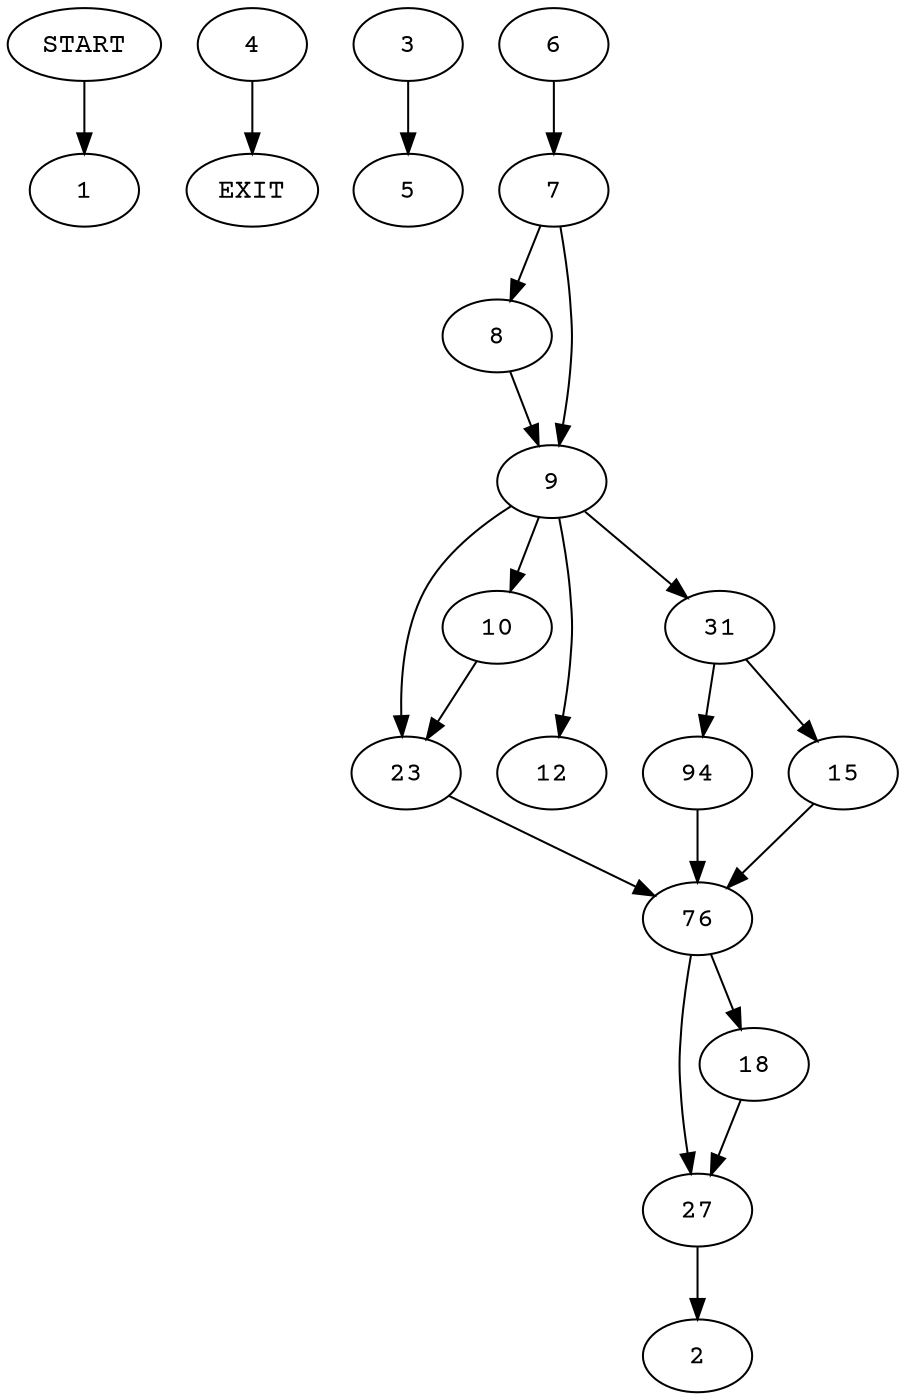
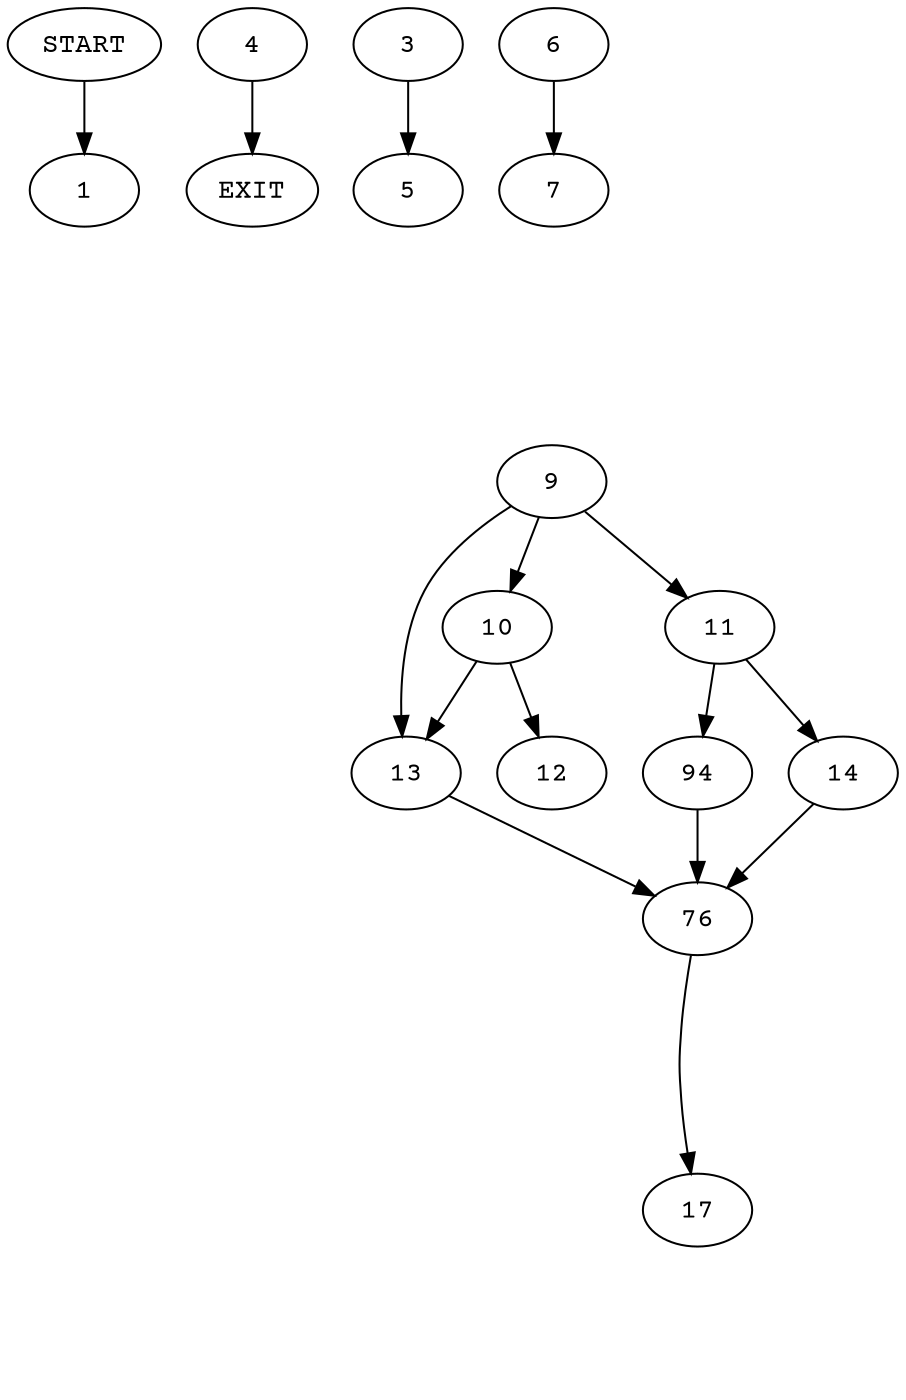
edge "7" -> "9": removed
node "8": removed
edge "9" -> "12": now "10" -> "12"
node "31": label "31" -> "11"
node "23": label "23" -> "13"
node "15": label "15" -> "14"
node "18": removed
node "27": label "27" -> "17"
node "2": removed
